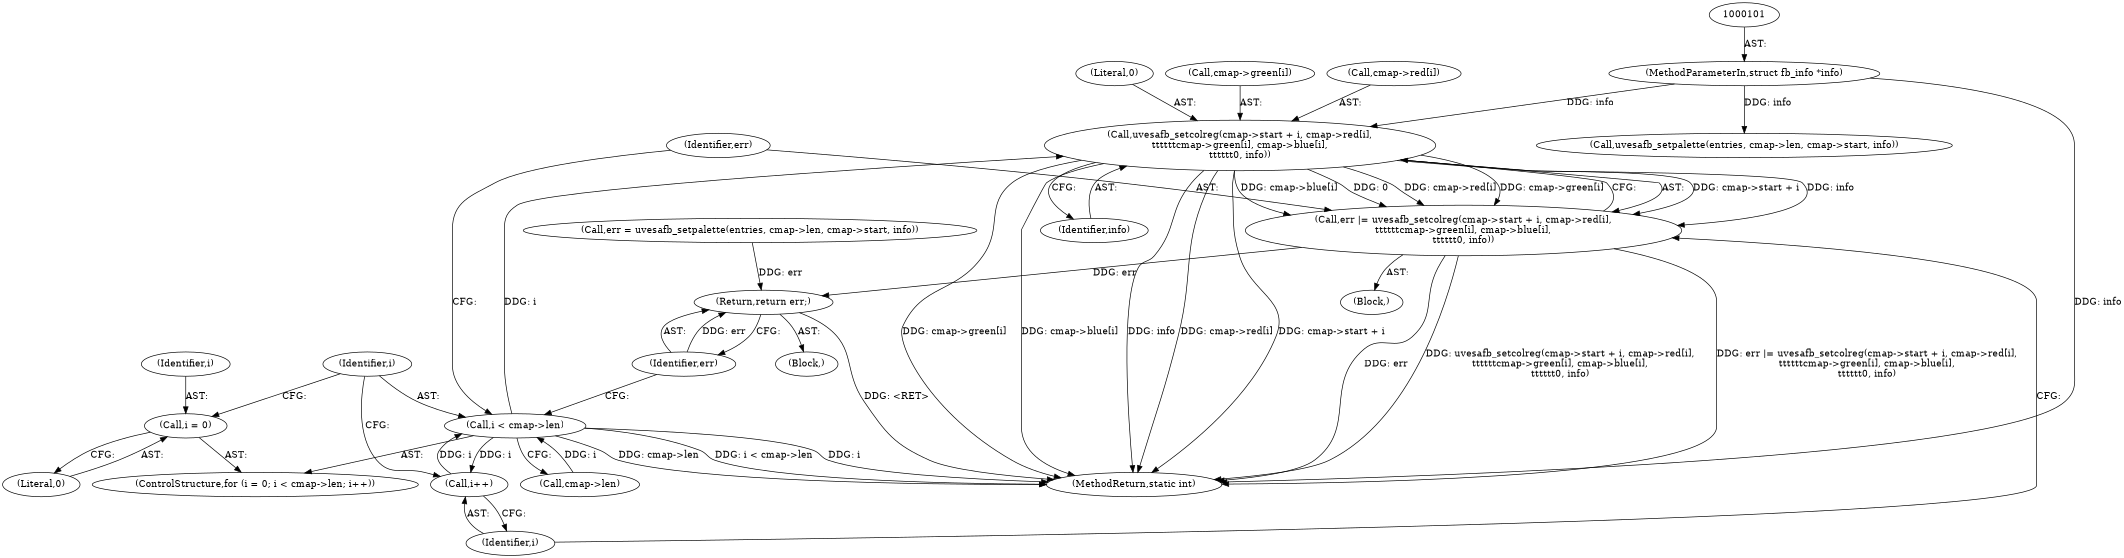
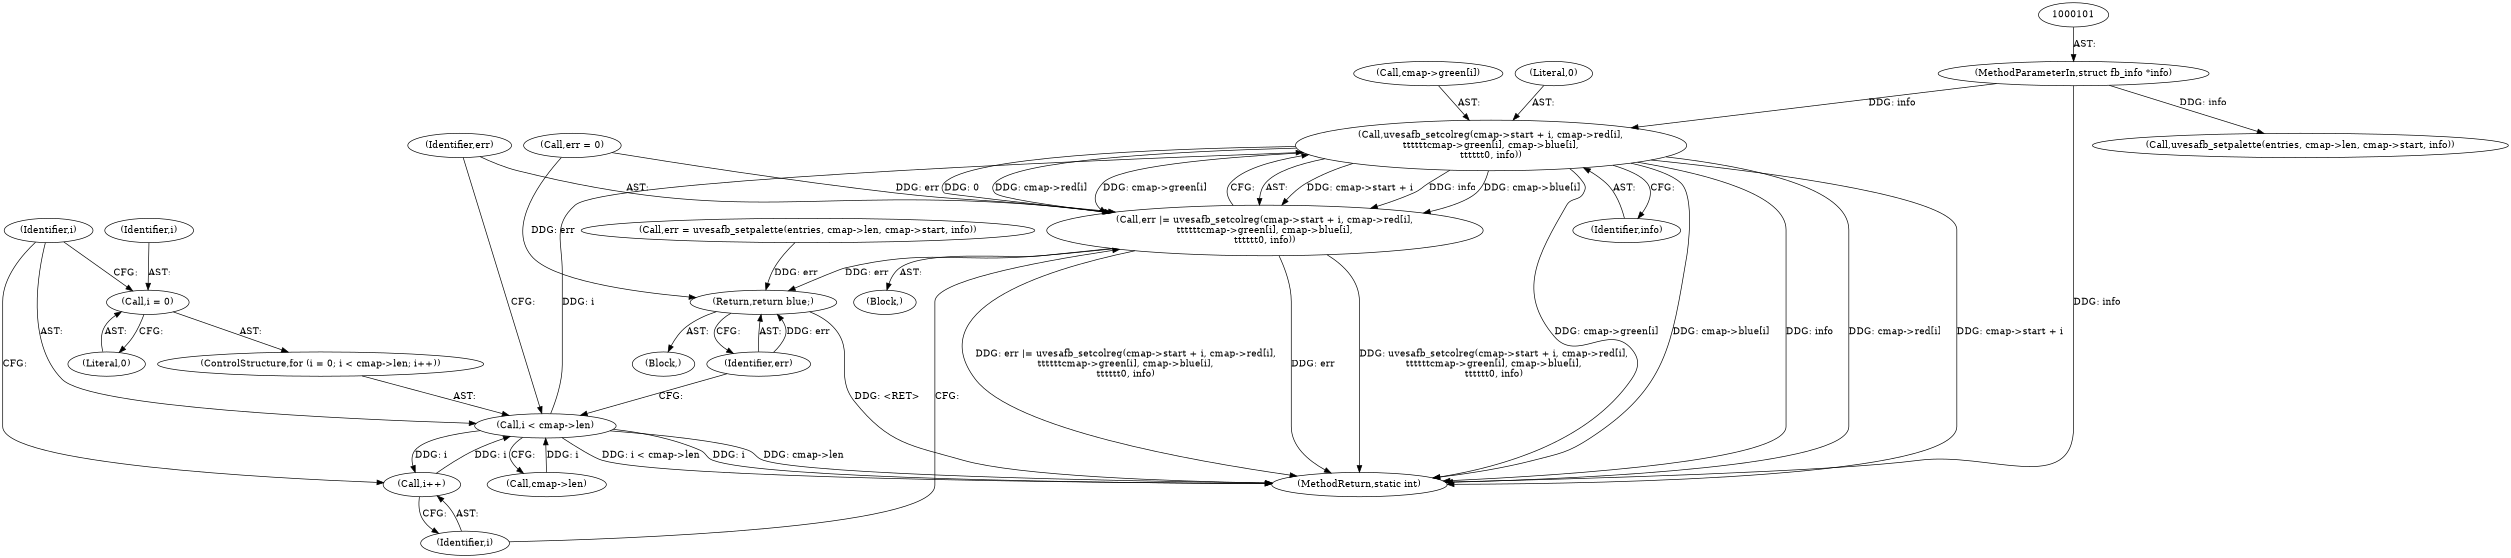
node "(Call,cmap->red[i])": removed
node "(Call,err = 0)": added
node "(Return,return err;)": label "(Return,return err;)" -> "(Return,return blue;)"
edge "(Call,i < cmap->len)" -> "(ControlStructure,for (i = 0; i < cmap->len; i++))": reversed
